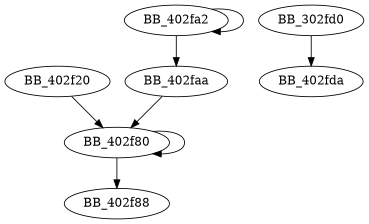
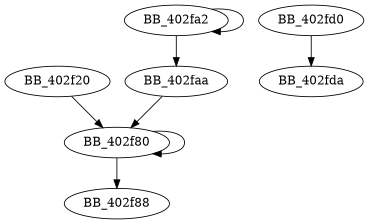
node "BB_302fd0": label "BB_302fd0" -> "BB_402fd0"
